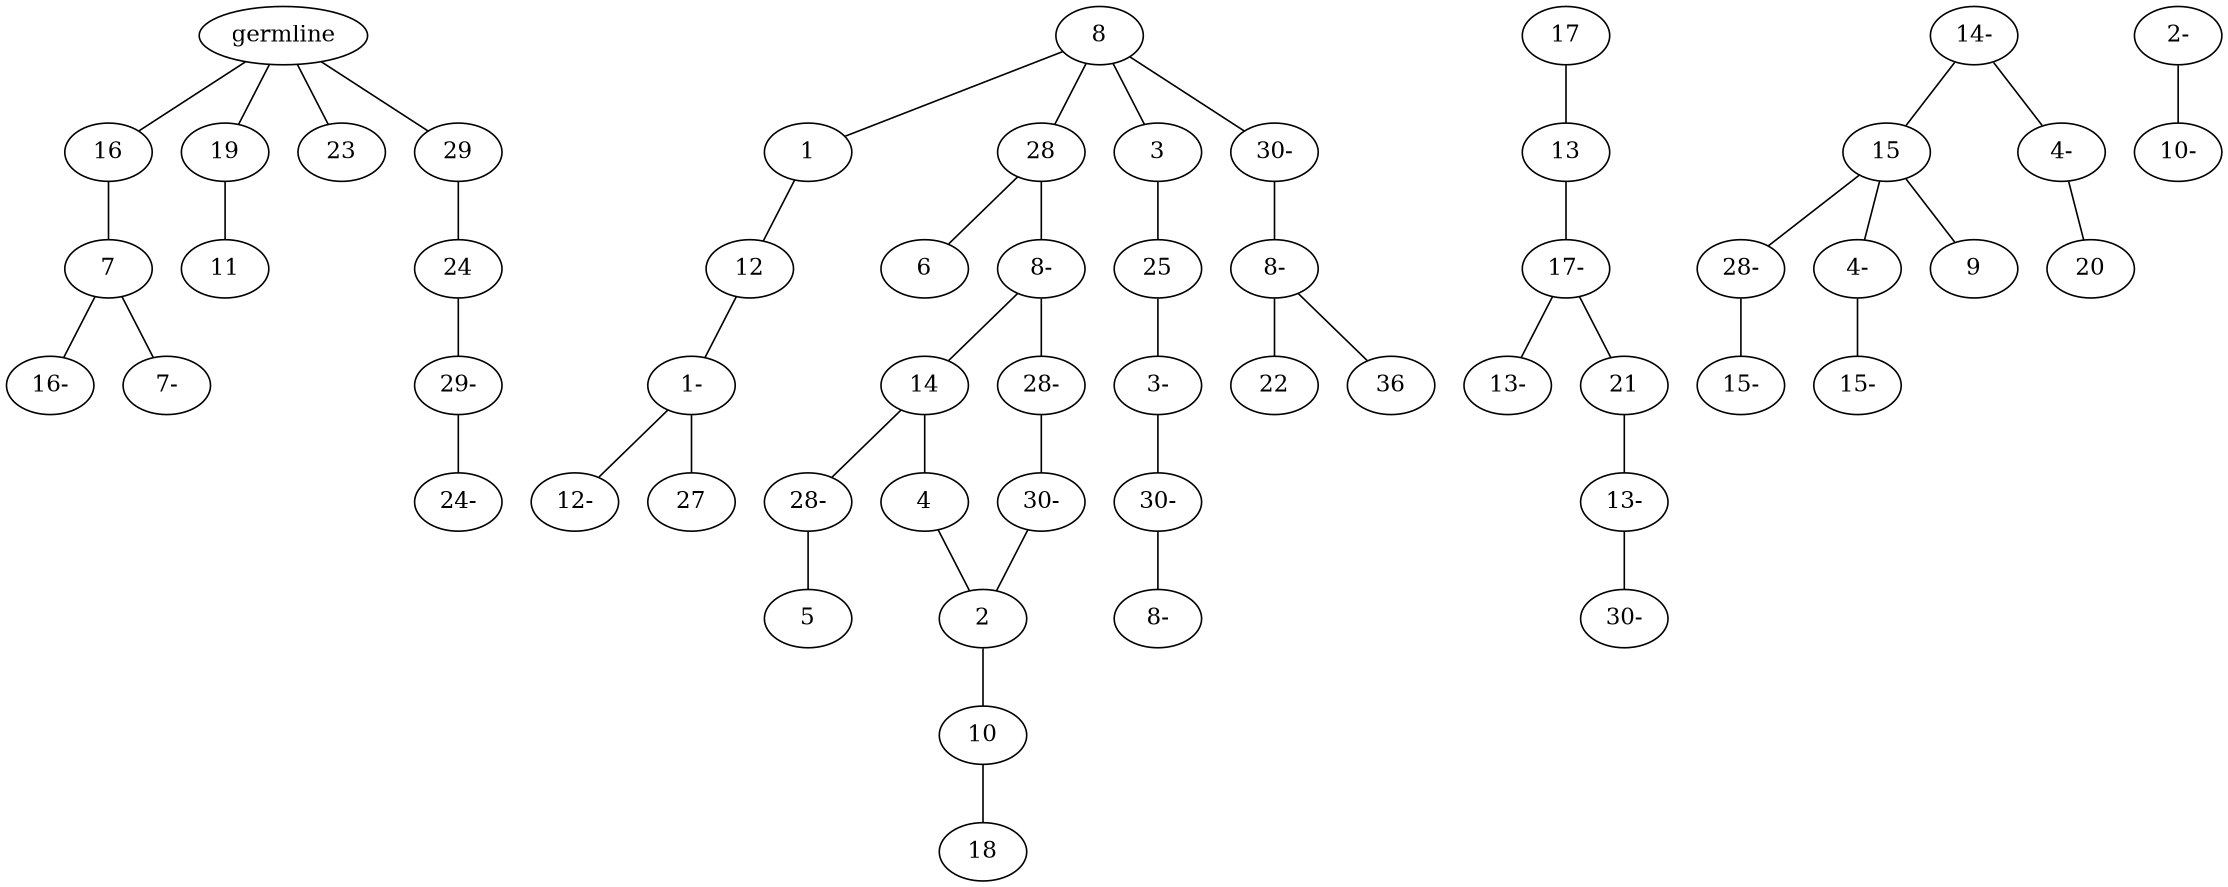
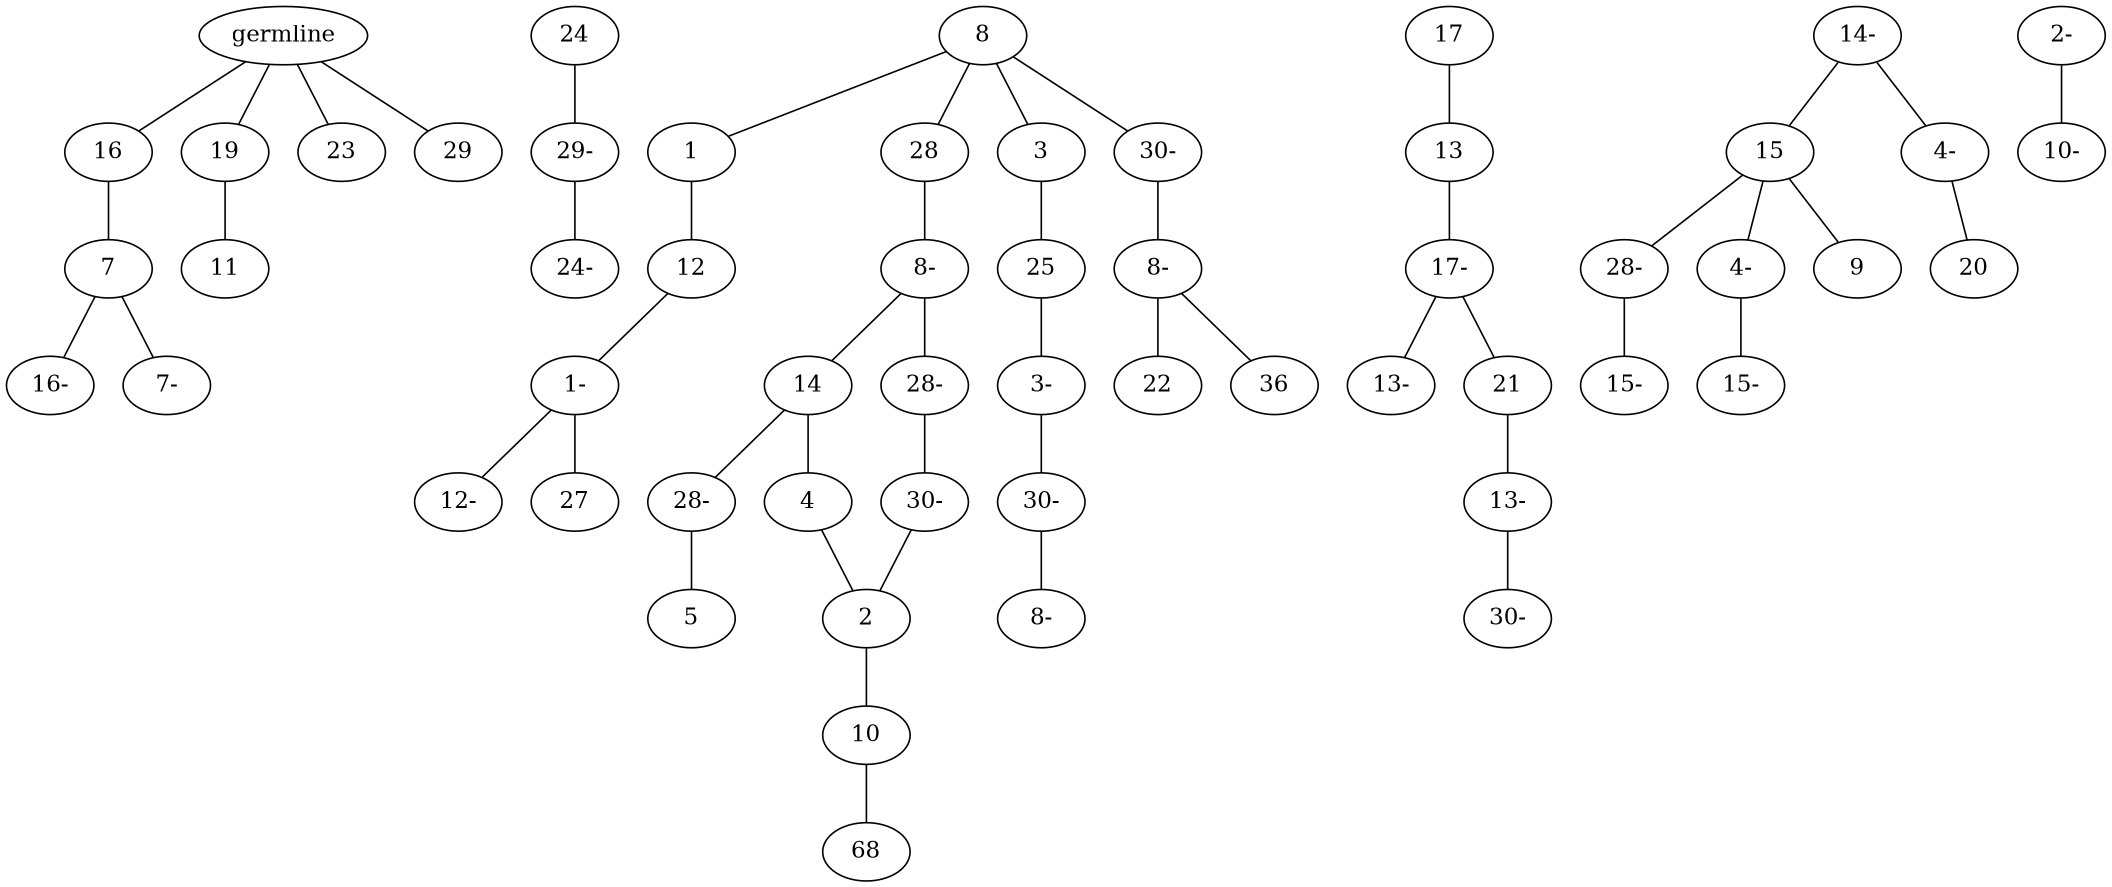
edge "29" -- "24": removed
node "6": removed
node "18": label "18" -> "68"
